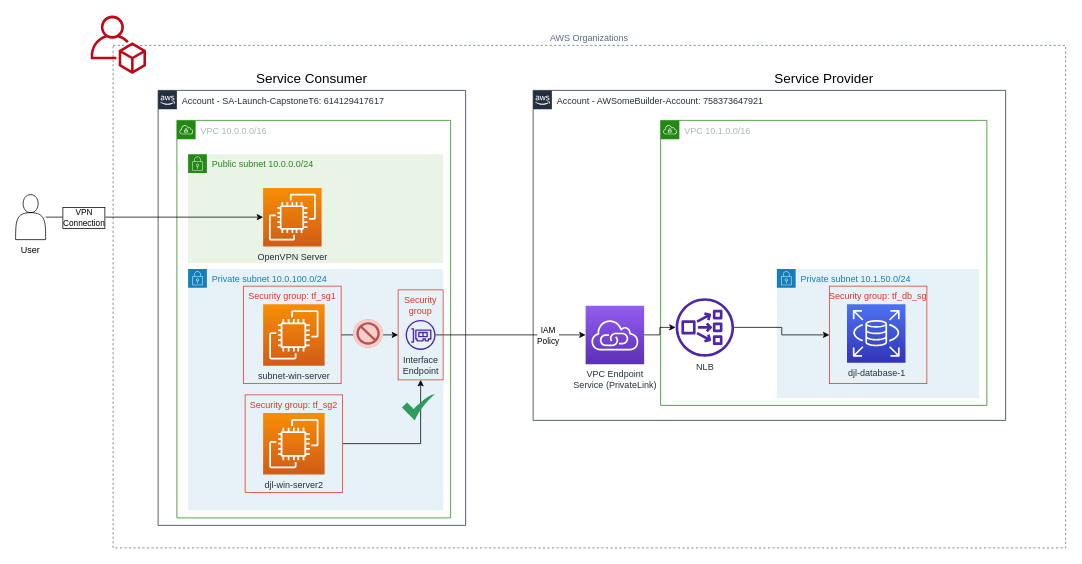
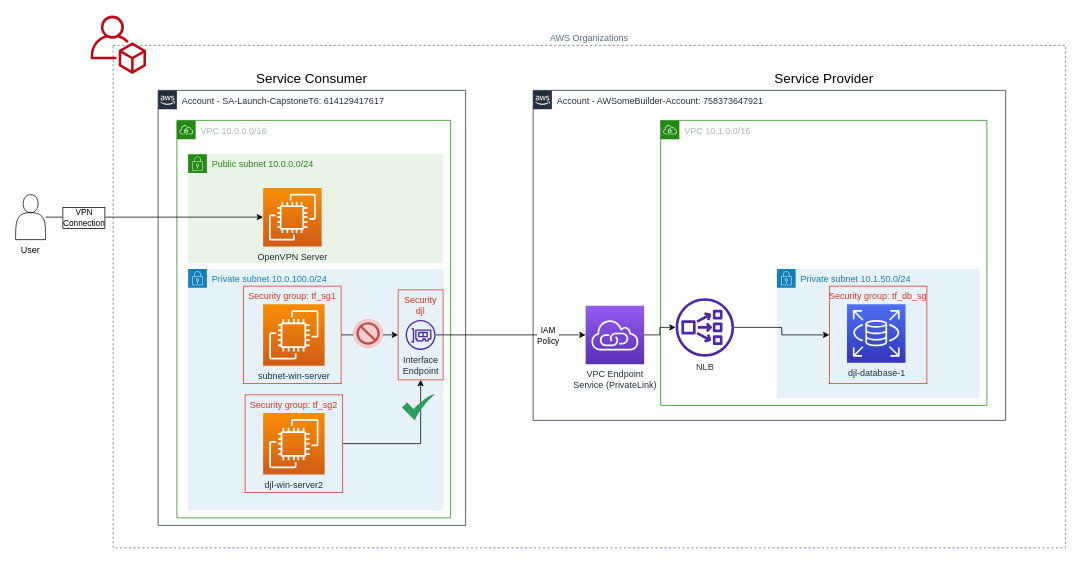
node "Security group": label "Security group" -> "Security djl"
